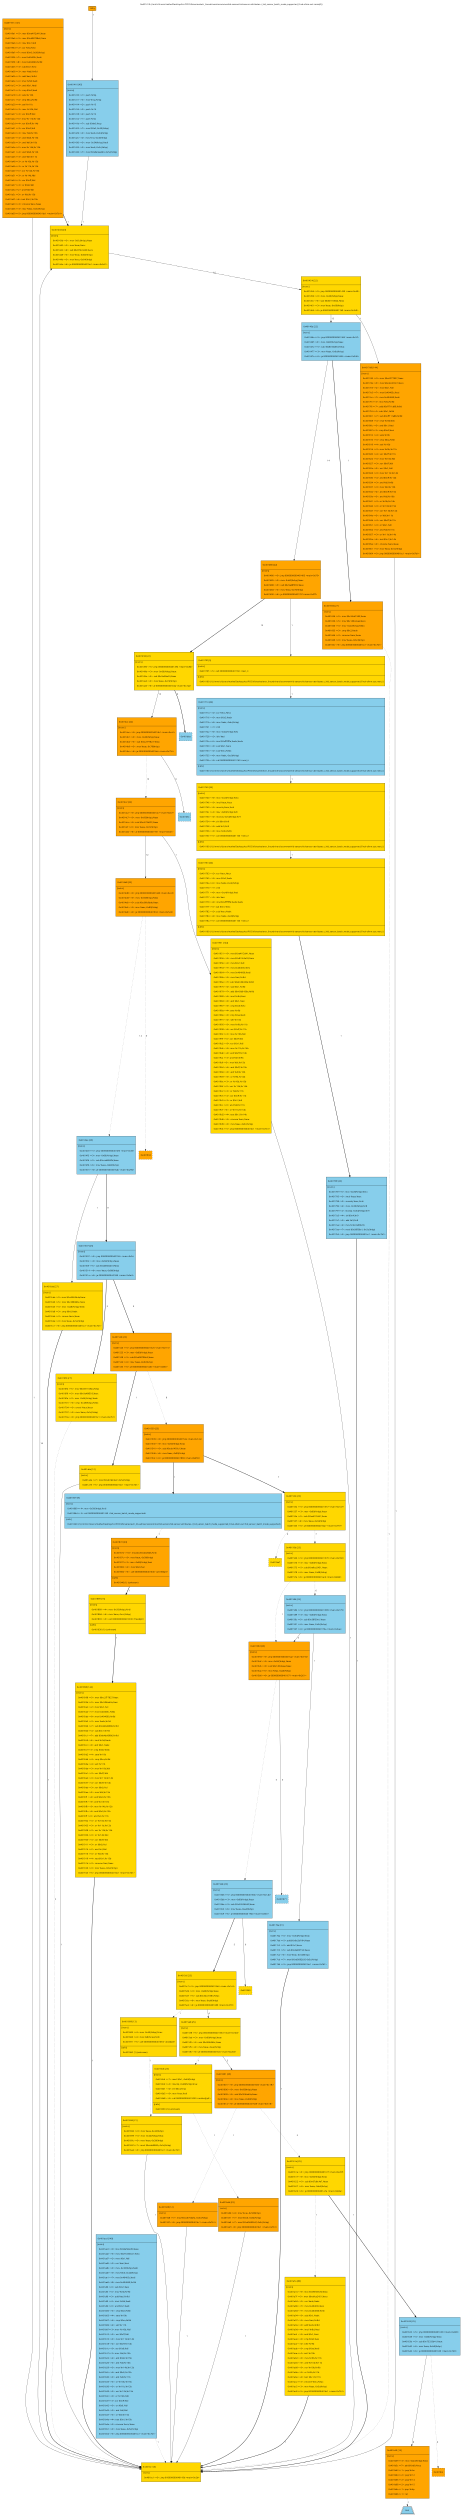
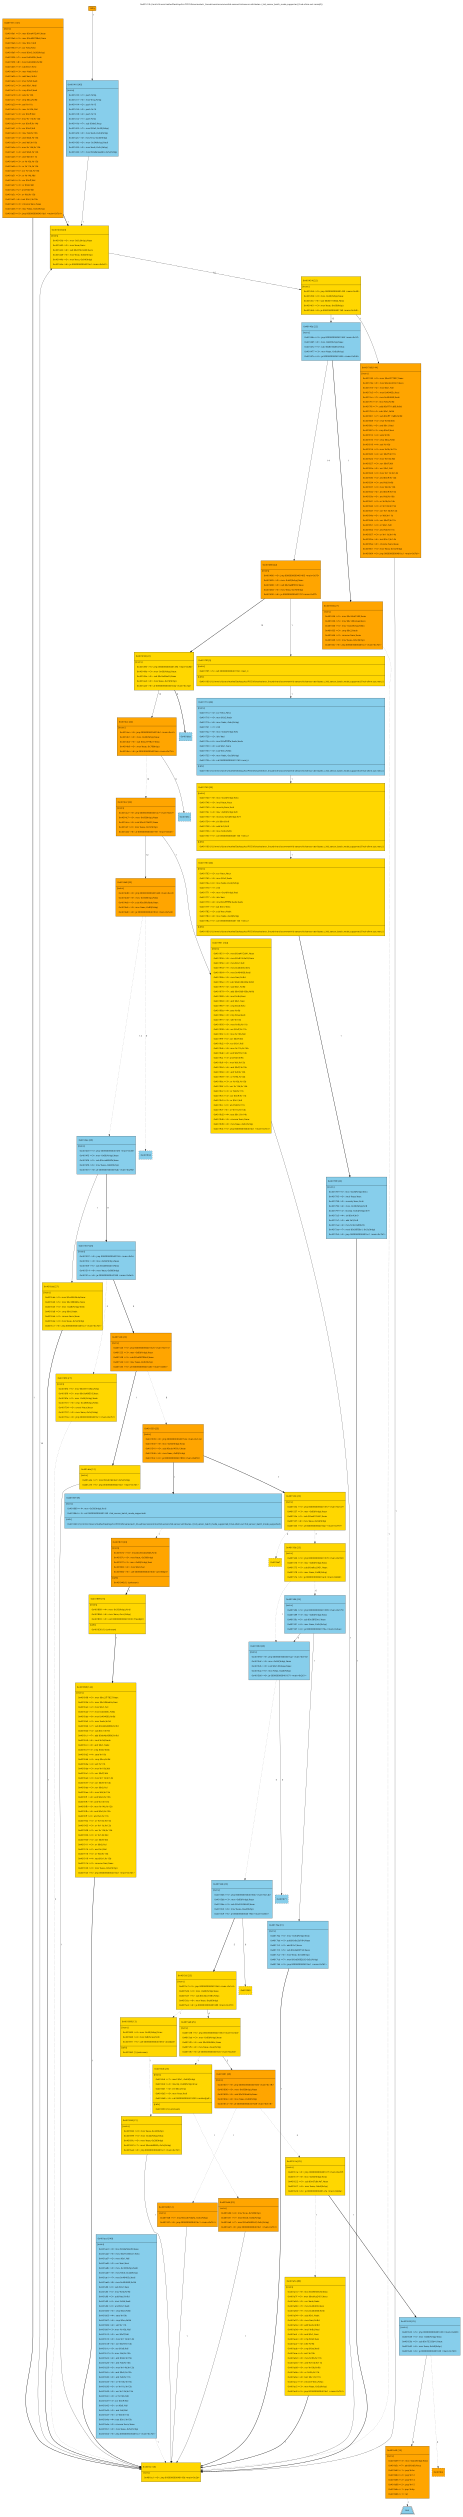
node "0x401934": fillcolor orange -> skyblue
edge "0x401507 [25]" -> "0x4016f4 [27]": style bold -> dotted
edge "0x4019e1 [141]" -> "0x401bc1 [5]": style solid -> bold
node "0x40159d [25]": fillcolor orange -> skyblue
